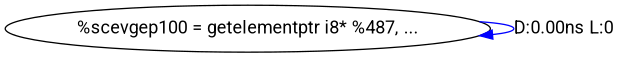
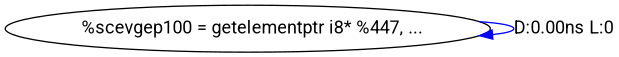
node "%scevgep100 = getelementptr i8* %487, ...": label "%scevgep100 = getelementptr i8* %487, ..." -> "%scevgep100 = getelementptr i8* %447, ..."
